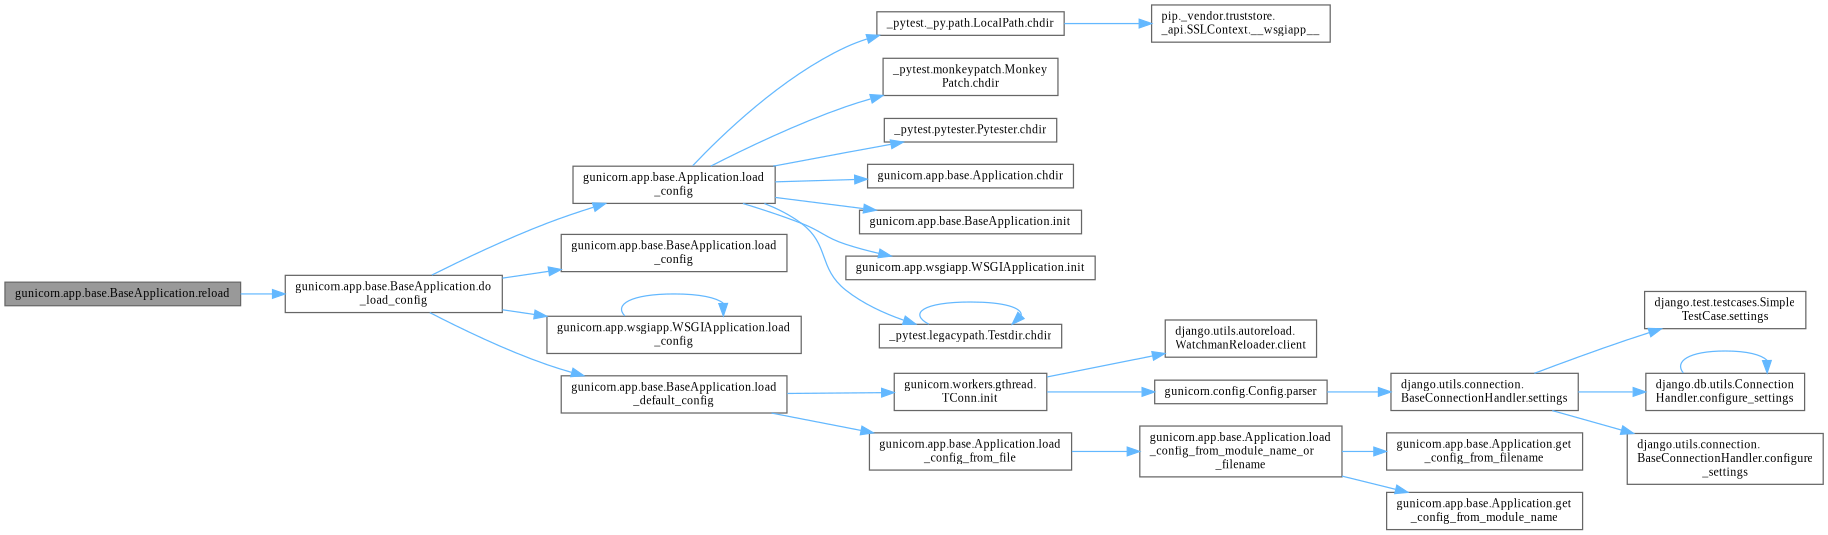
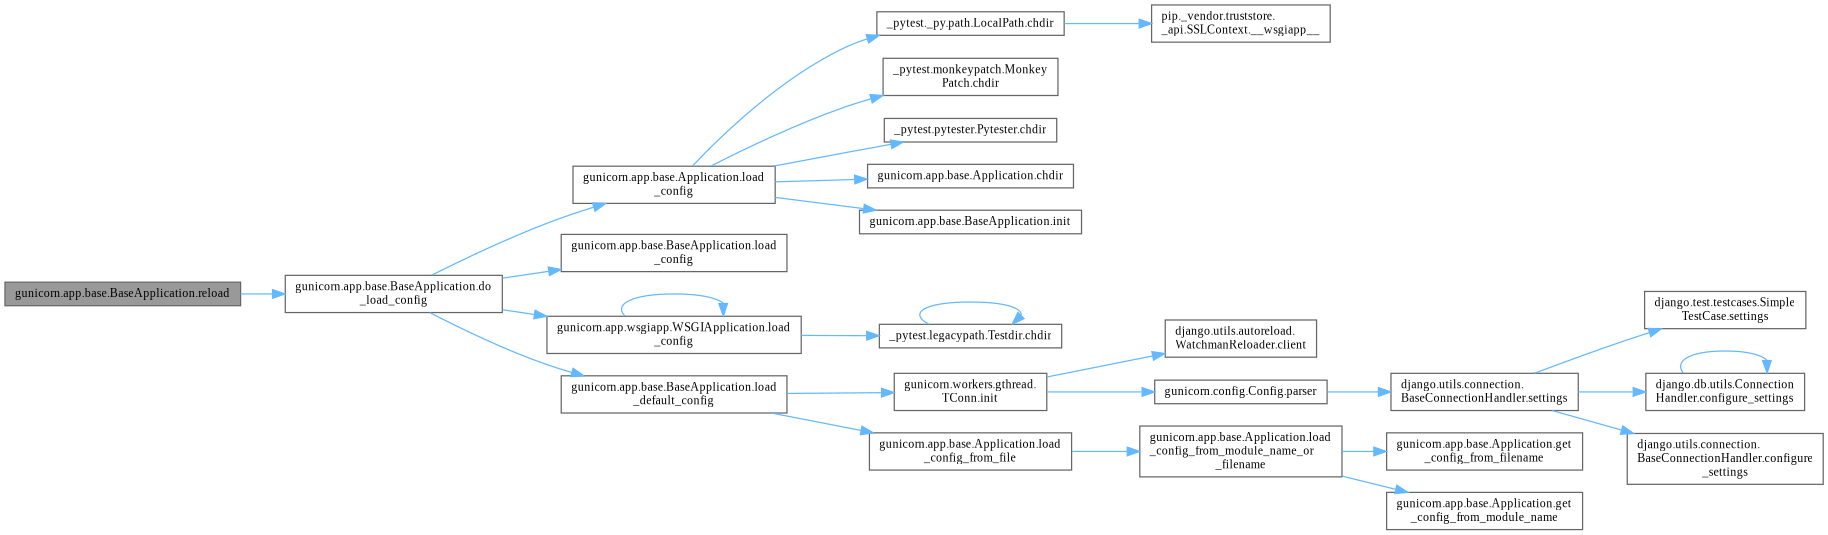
edge "gunicorn.app.base.Application.load _config" -> "_pytest.legacypath.Testdir.chdir": now "gunicorn.app.wsgiapp.WSGIApplication.load _config" -> "_pytest.legacypath.Testdir.chdir"
node "gunicorn.app.wsgiapp.WSGIApplication.init": removed
